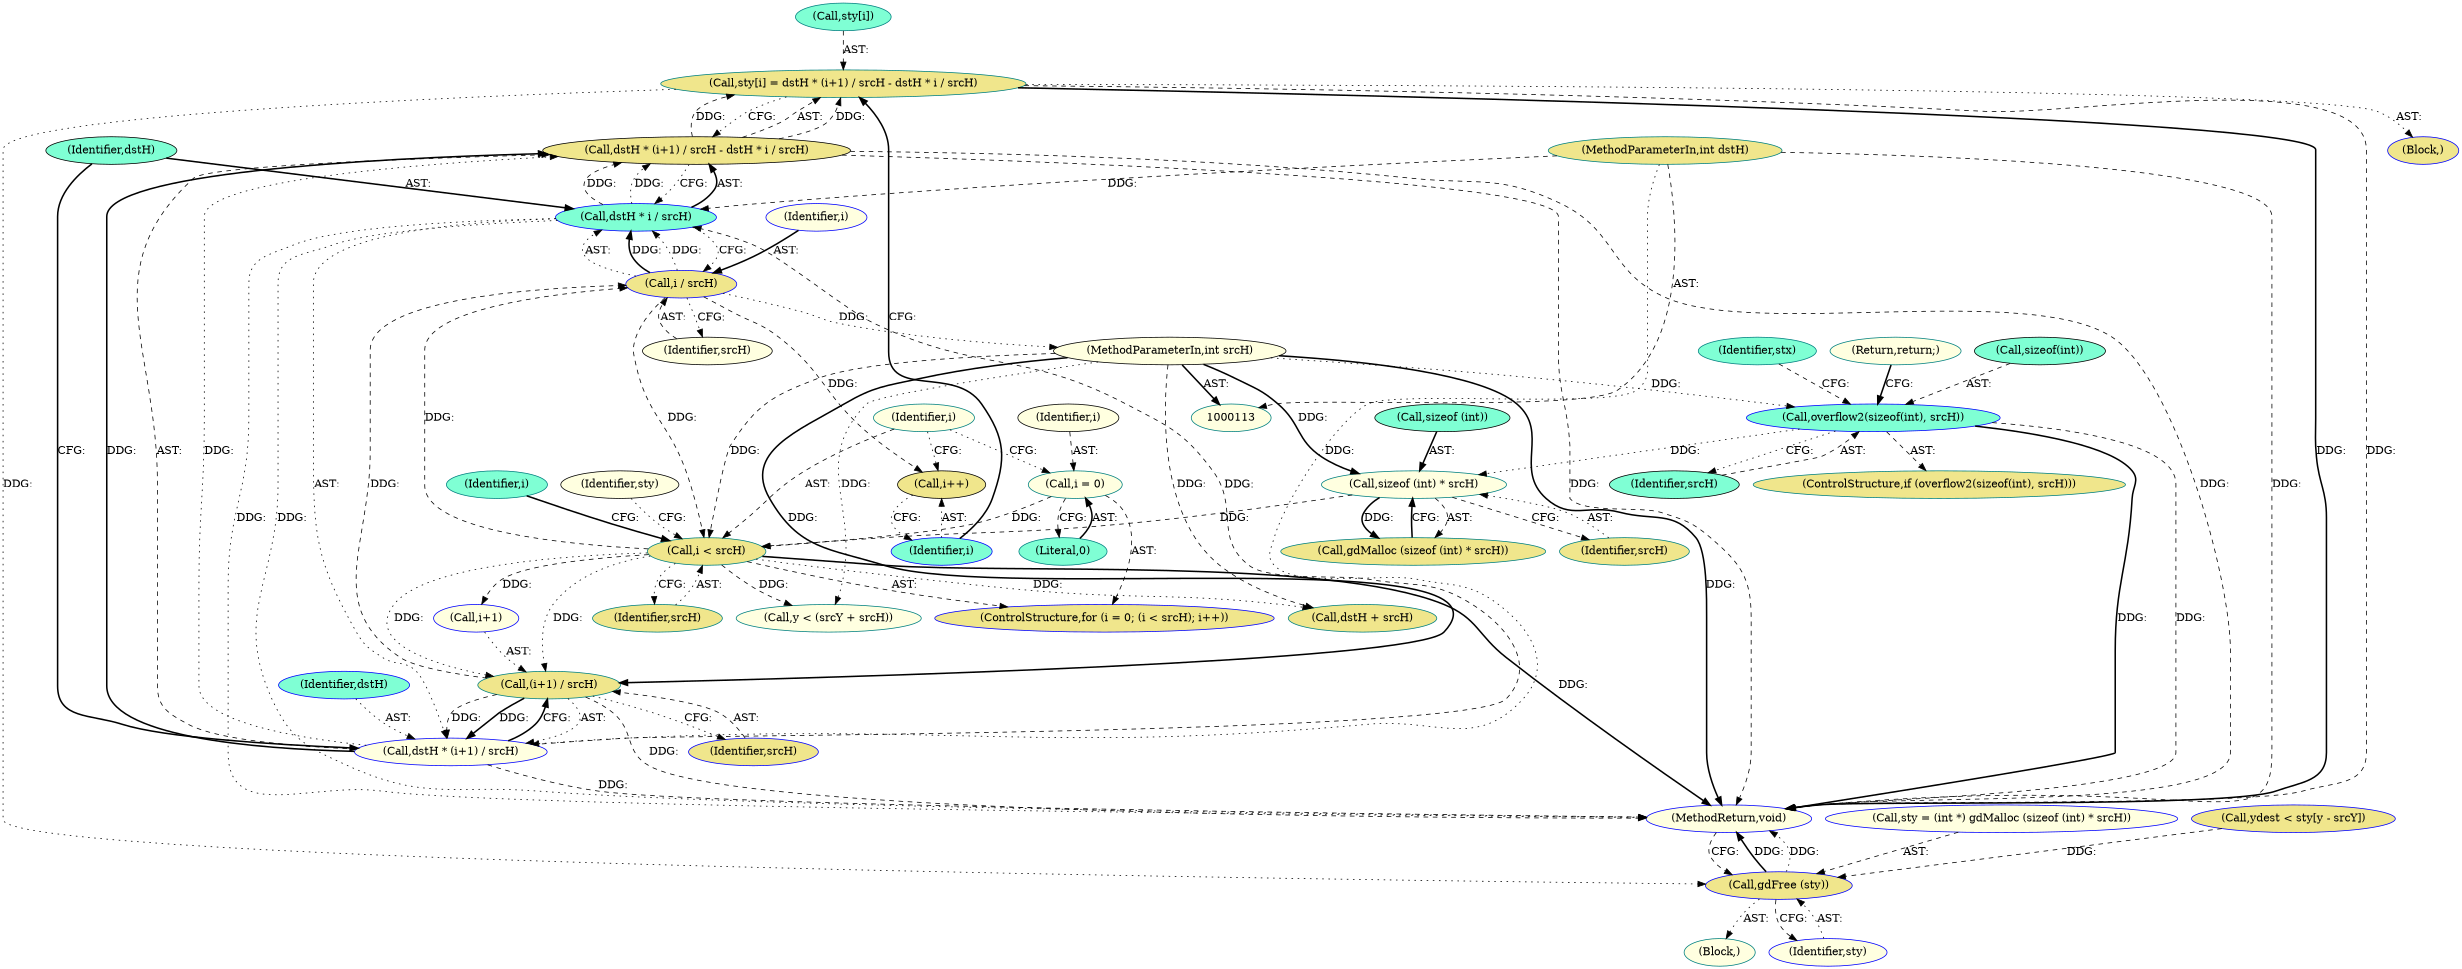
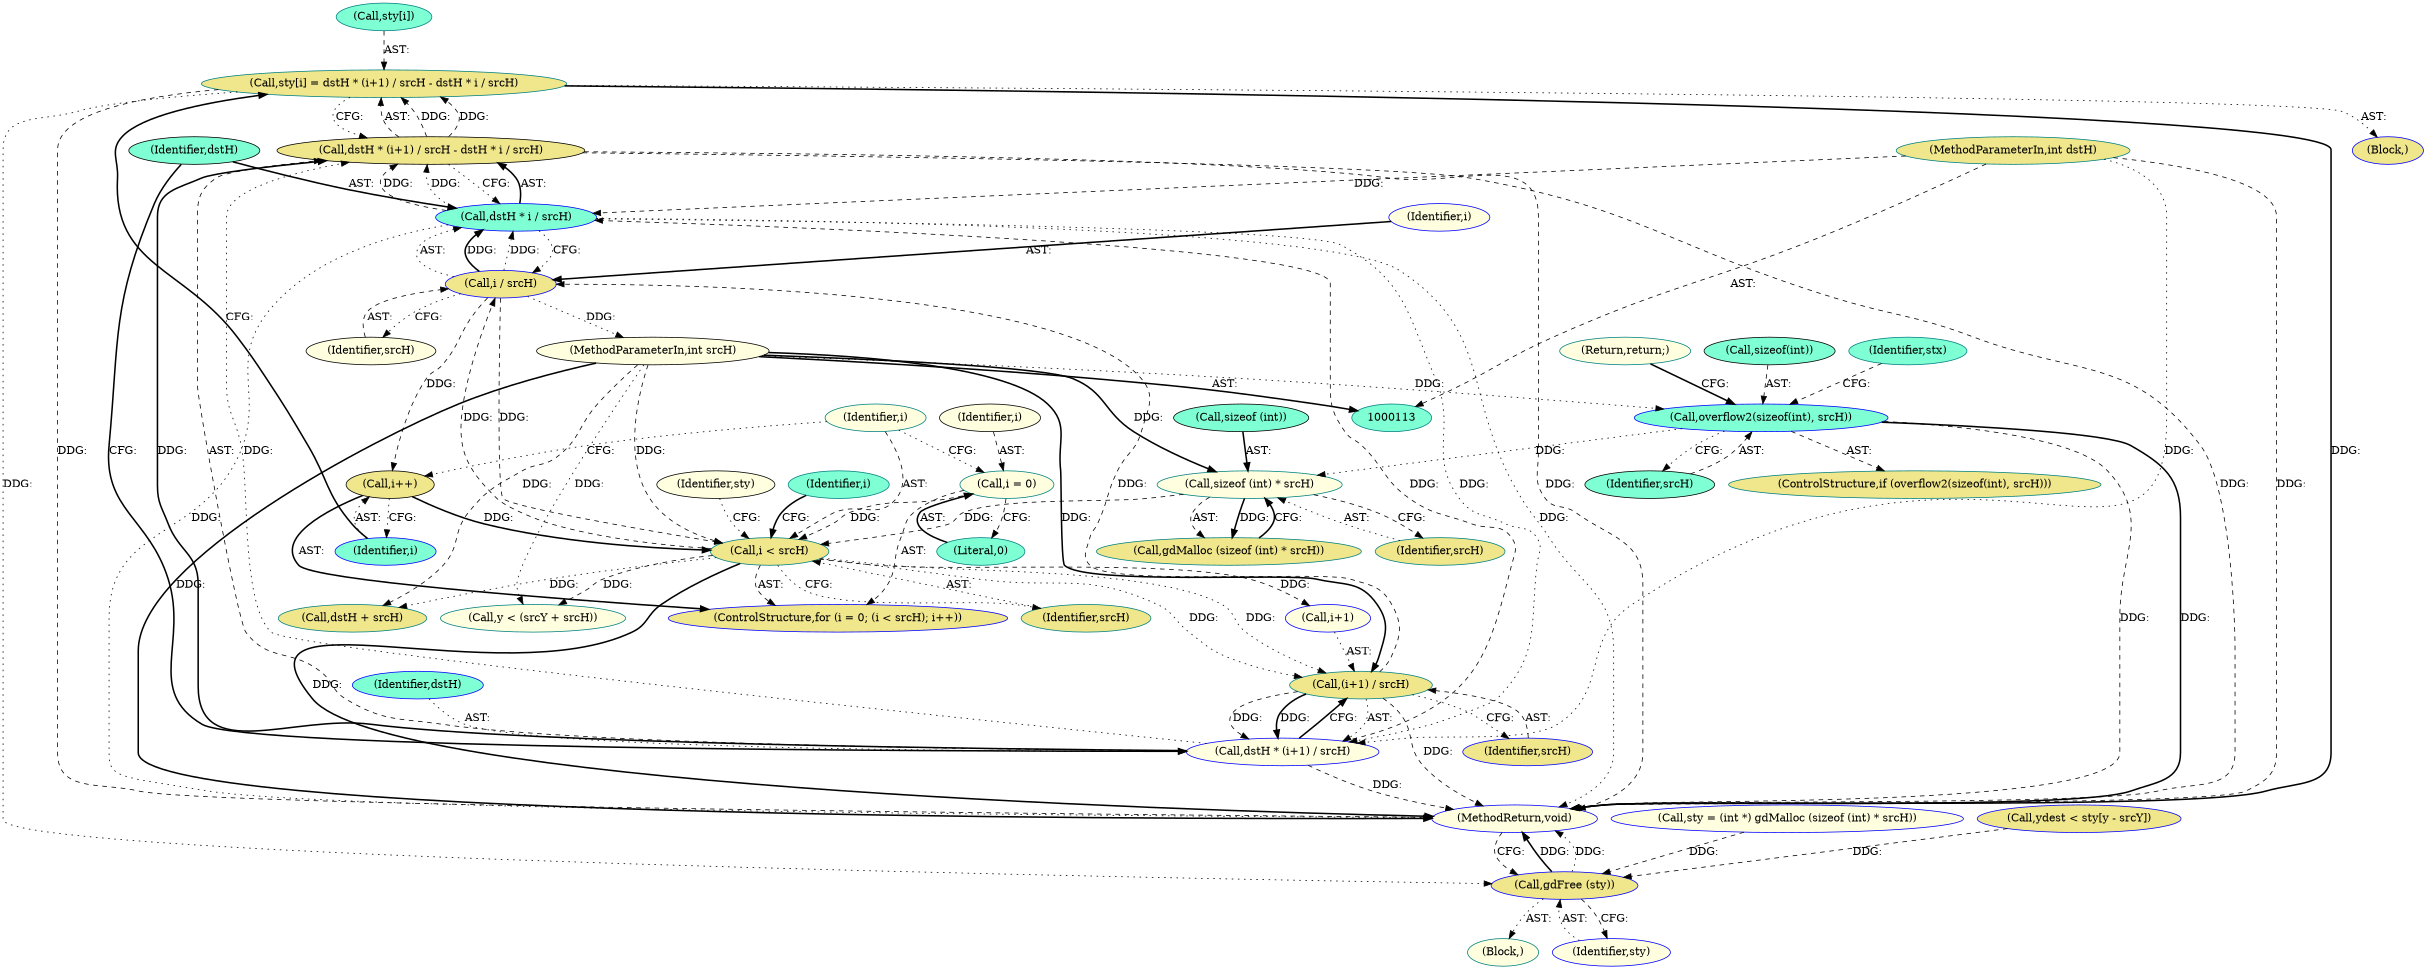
node "1000113": fillcolor lightyellow -> aquamarine
edge "(Call,dstH * i / srcH)" -> "(Call,dstH * (i+1) / srcH)": label "AST: " -> "DDG: "
edge "(Call,i++)" -> "(Call,i < srcH)": added, label "DDG:"
edge "(Call,i++)" -> "(ControlStructure,for (i = 0; (i < srcH); i++))": added, label "AST:"
edge "(Call,sty = (int *) gdMalloc (sizeof (int) * srcH))" -> "(Call,gdFree (sty))": label "AST: " -> "DDG: "
